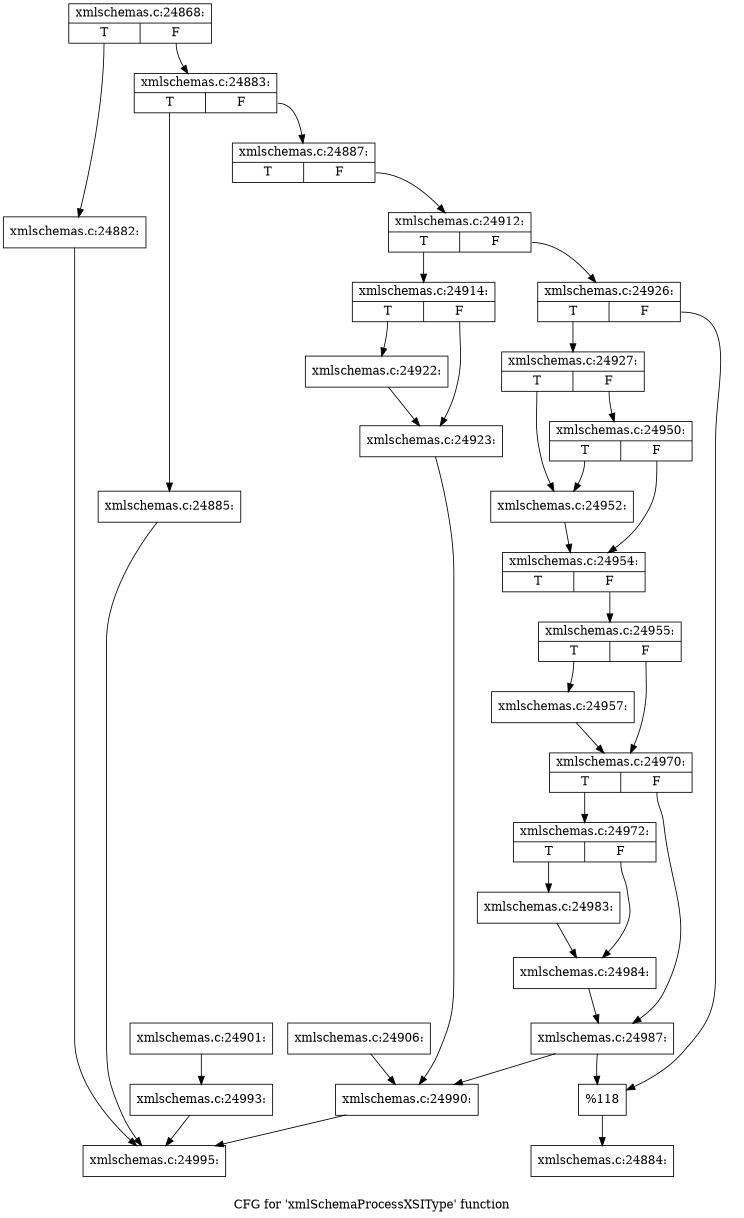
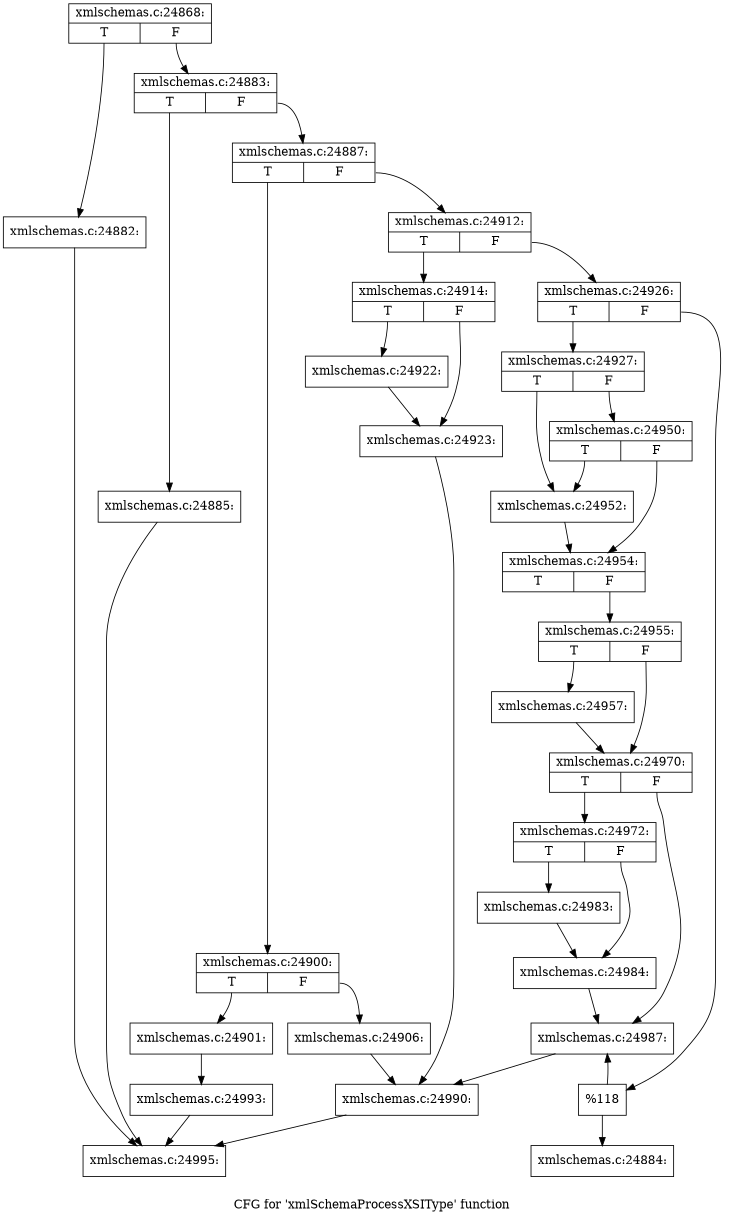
node "xmlschemas.c:24900:": added
edge "xmlschemas.c:24987:" -> "%118": reversed
